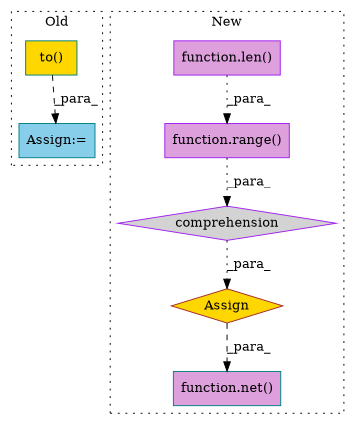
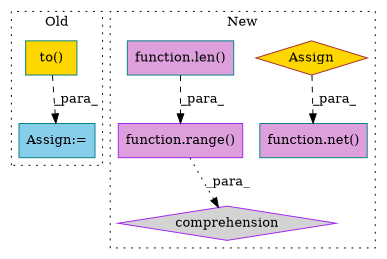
node "function.len()": color purple -> teal
edge "function.len()" -> "function.range()": style dotted -> dashed
edge "comprehension" -> "Assign": removed, label "_para_"
